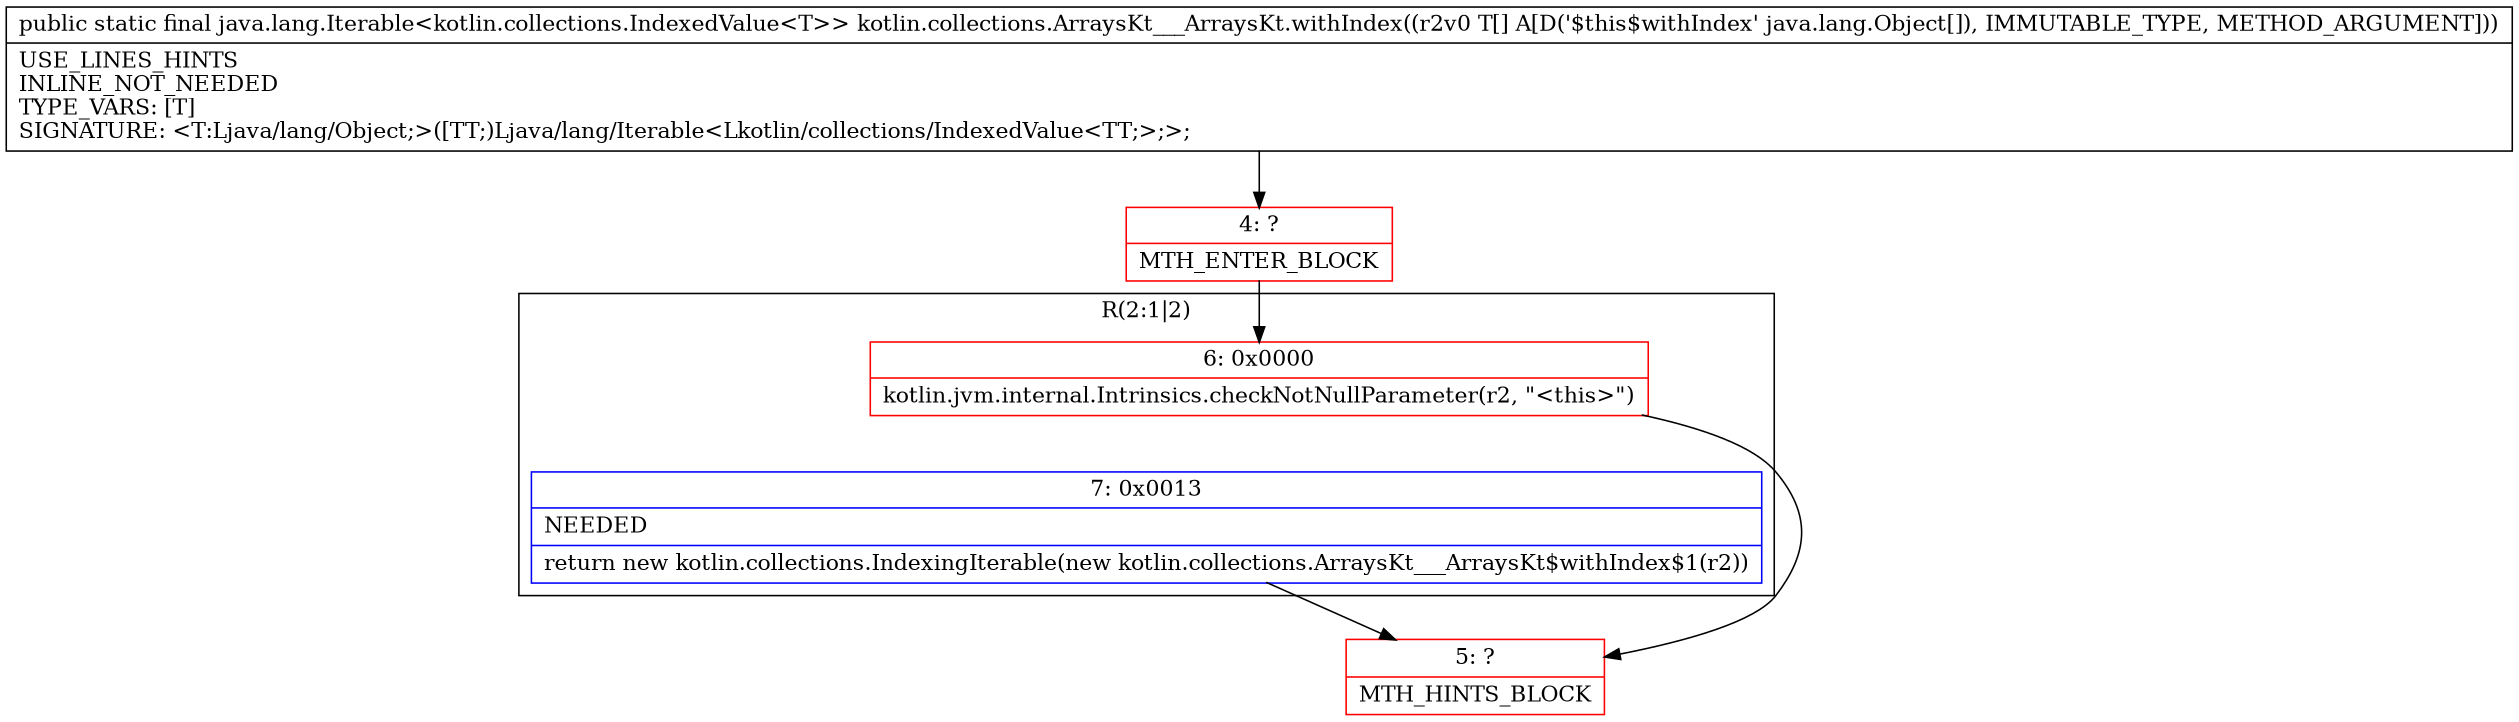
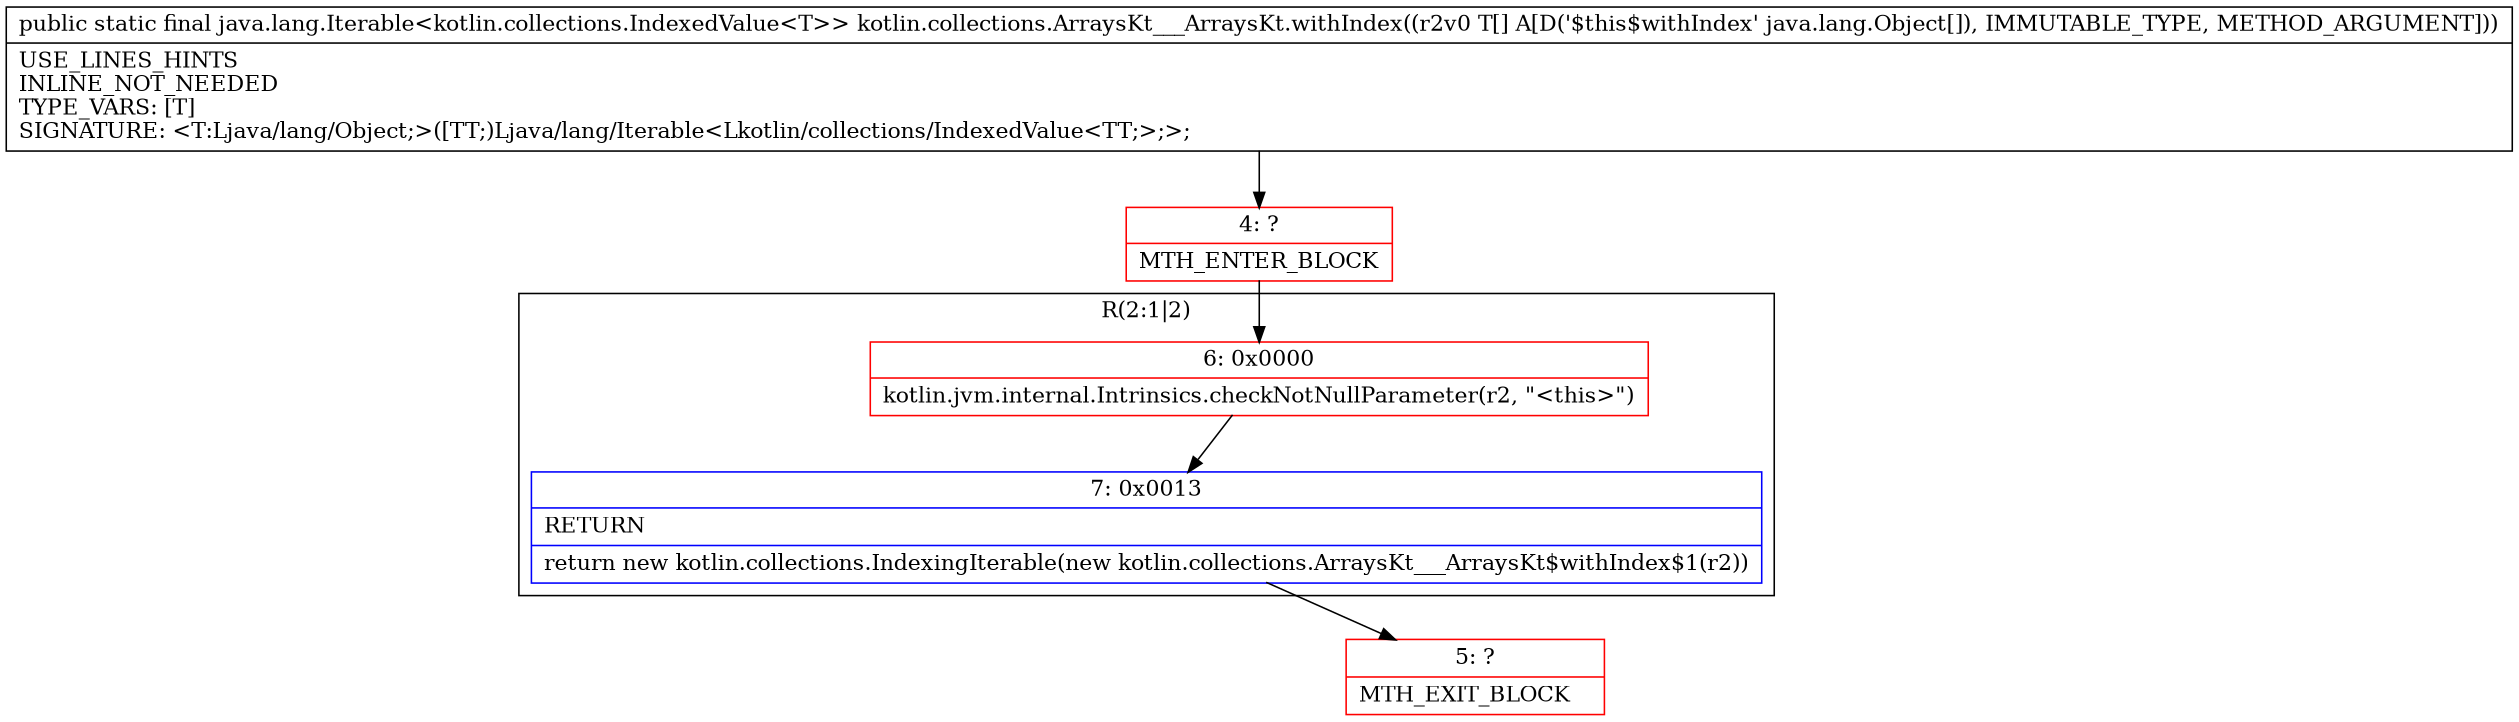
node "7: 0x0013": text "NEEDED" -> "RETURN"
edge "6: 0x0000" -> "5: ?": now "6: 0x0000" -> "7: 0x0013"
node "5: ?": text "MTH_HINTS_BLOCK" -> "MTH_EXIT_BLOCK"
